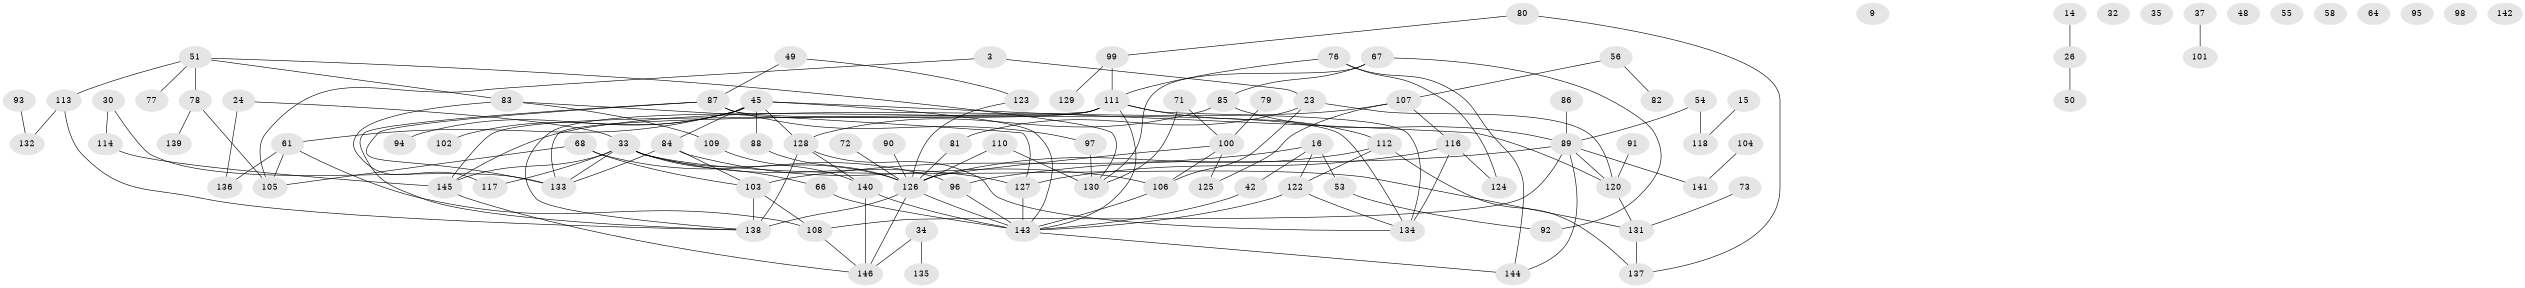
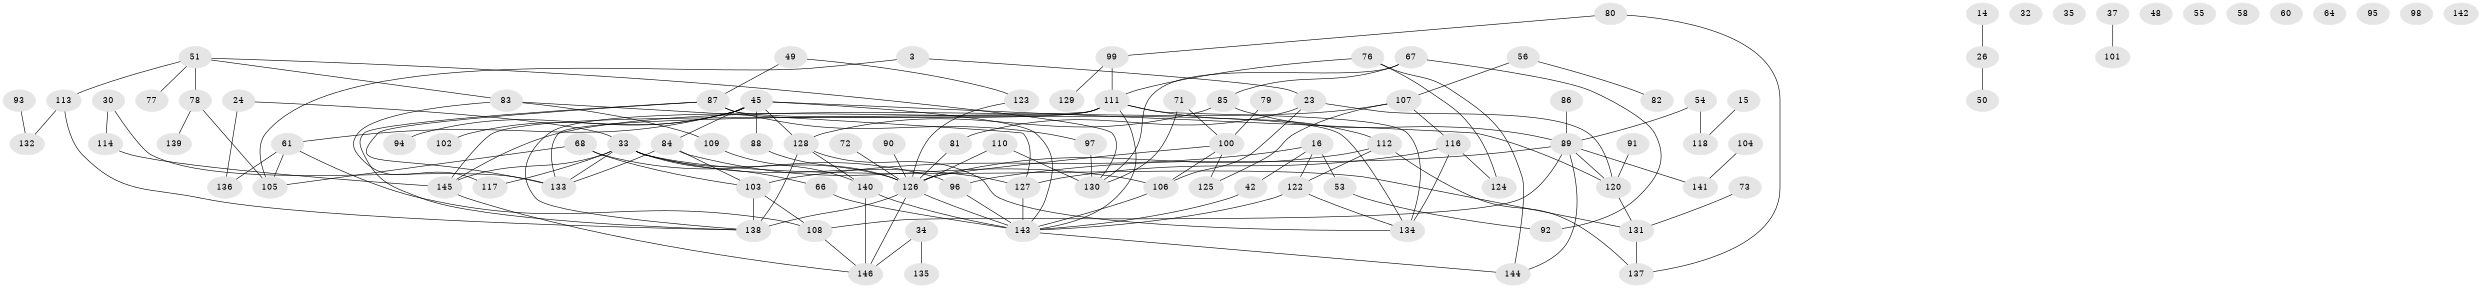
node "9": removed
node "60": added
